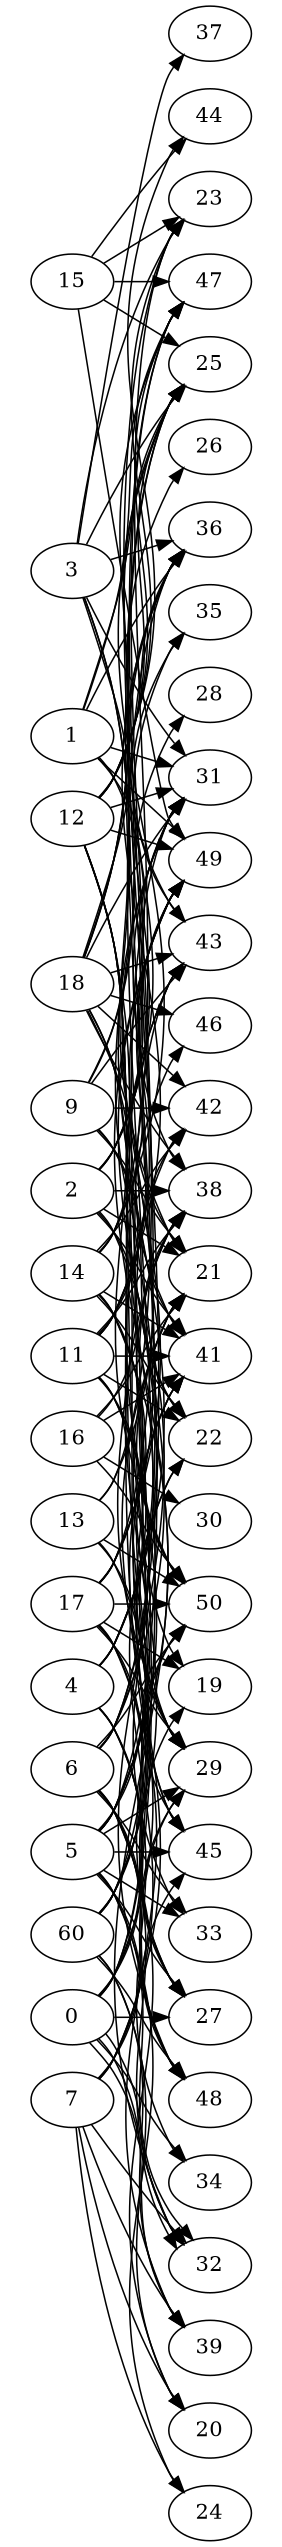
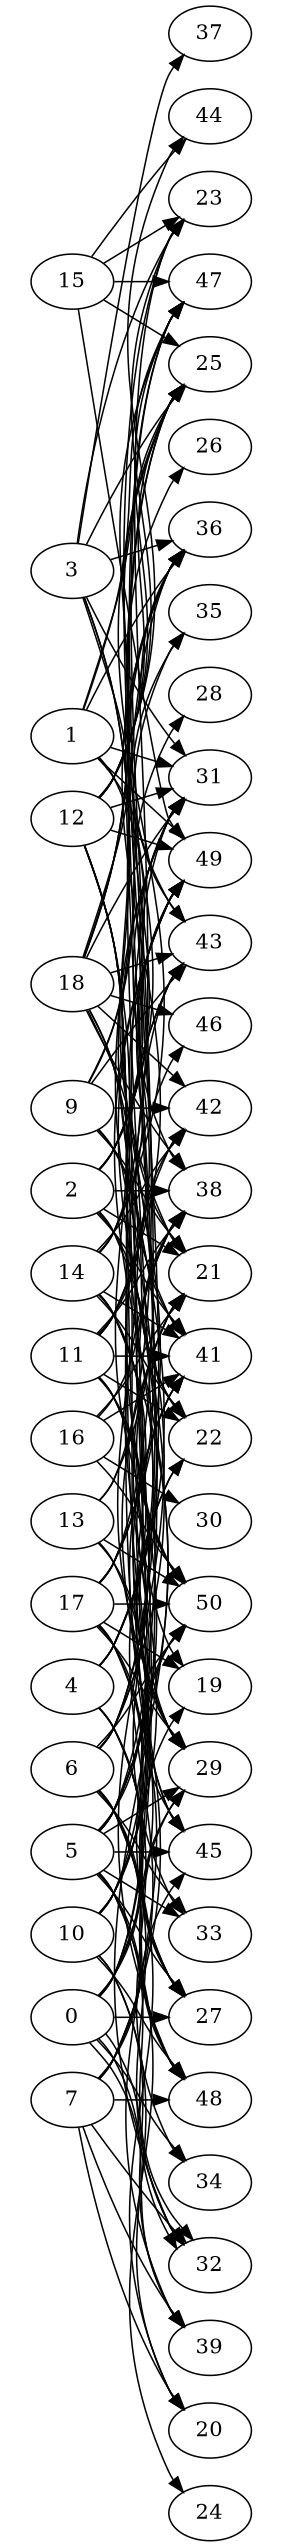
node "60": label "60" -> "10"
edge "7" -> "24": now "7" -> "48"
